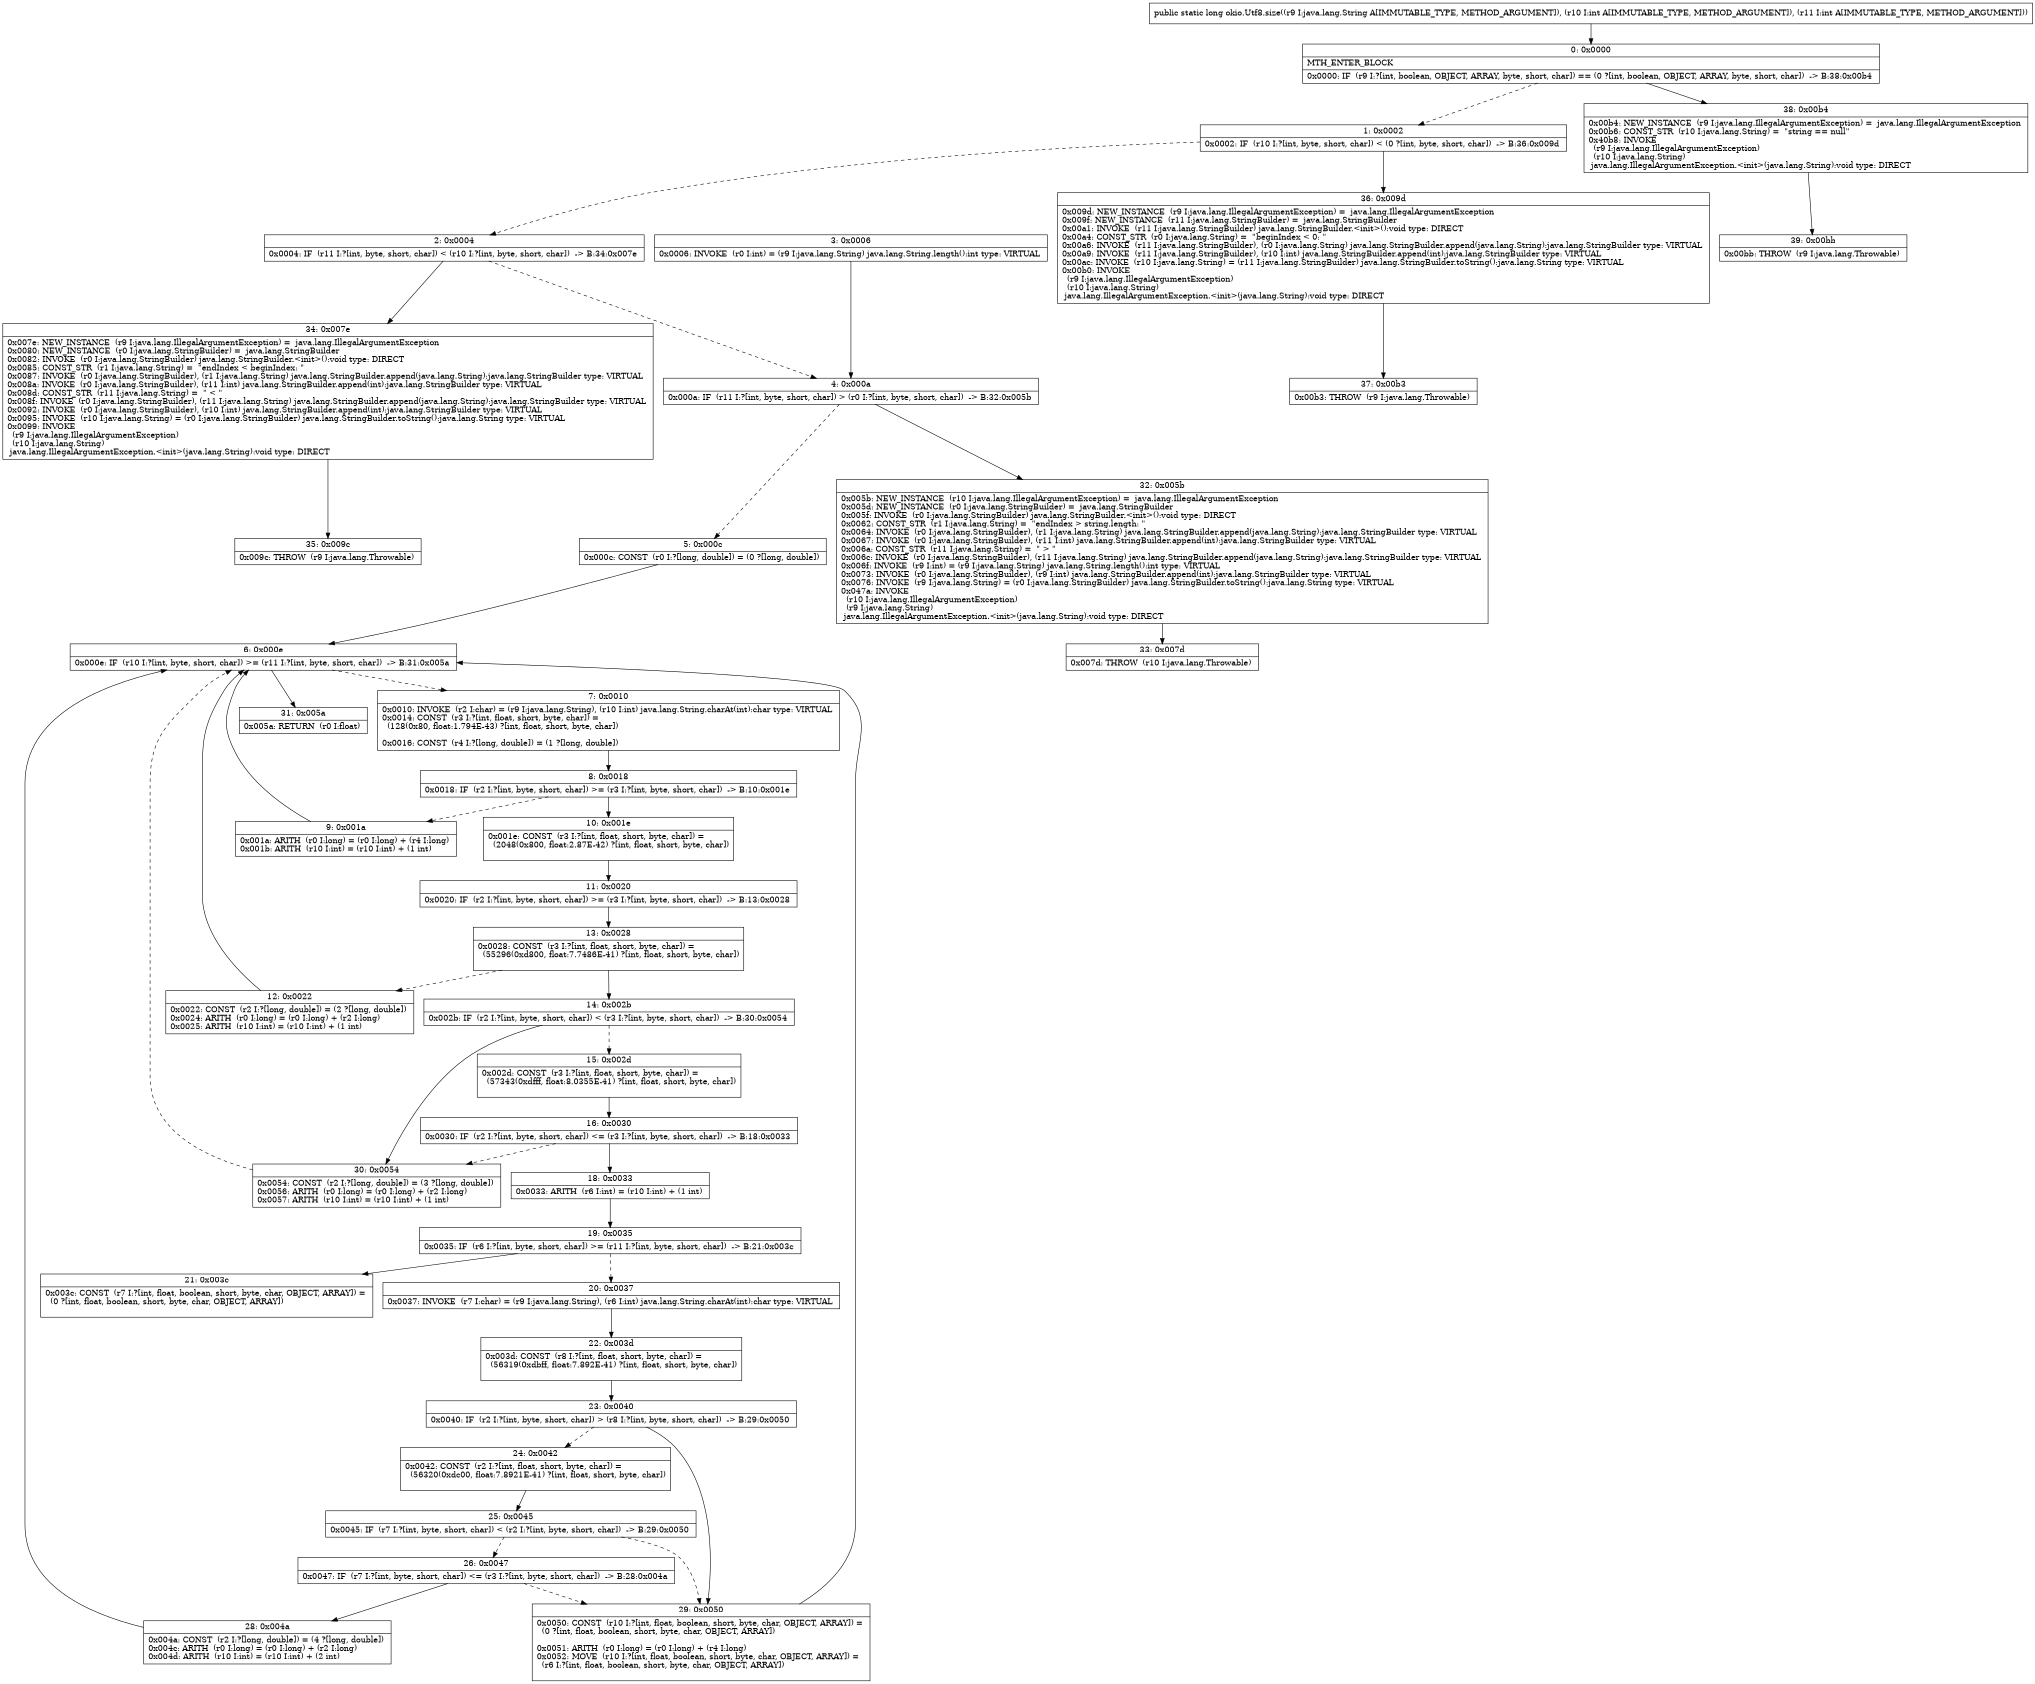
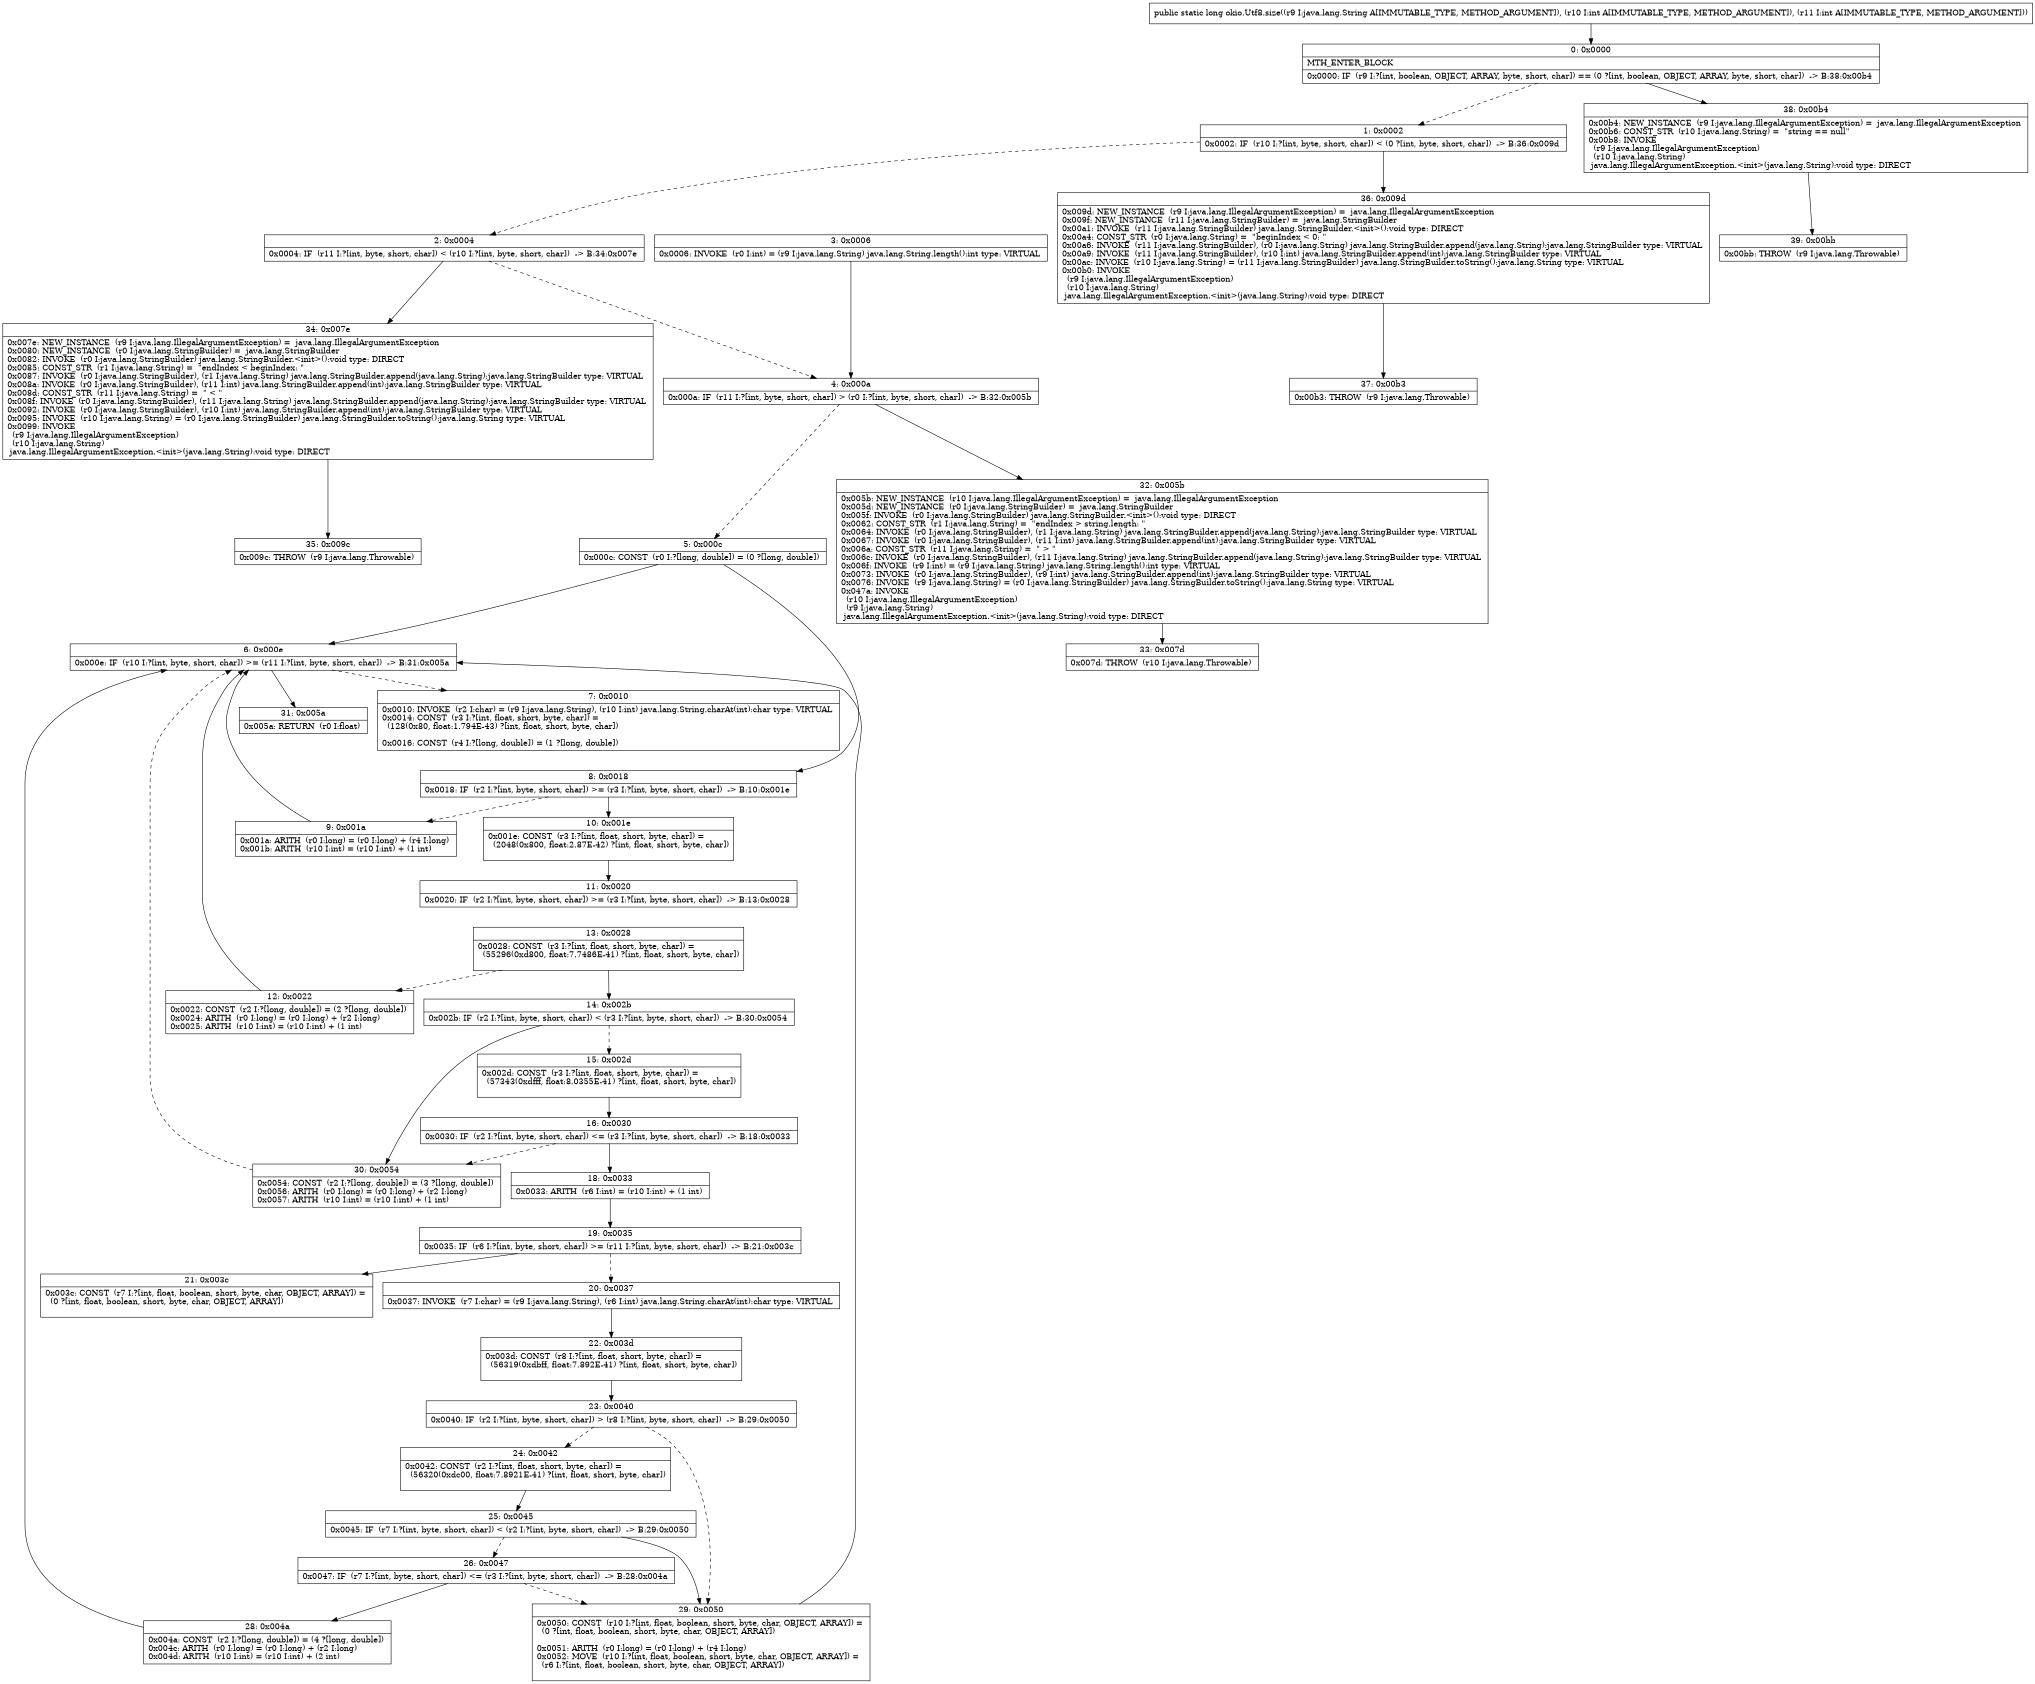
node "38: 0x00b4": text "0x40b8: INVOKE" -> "0x00b8: INVOKE"
edge "7: 0x0010" -> "8: 0x0018": now "5: 0x000c" -> "8: 0x0018"
edge "11: 0x0020" -> "13: 0x0028": removed
edge "23: 0x0040" -> "29: 0x0050": style solid -> dashed
edge "25: 0x0045" -> "29: 0x0050": style dashed -> solid
